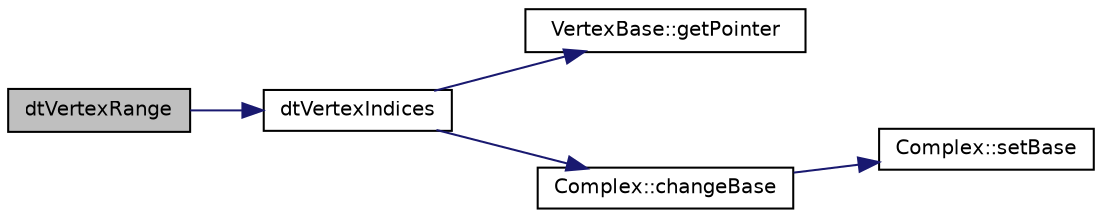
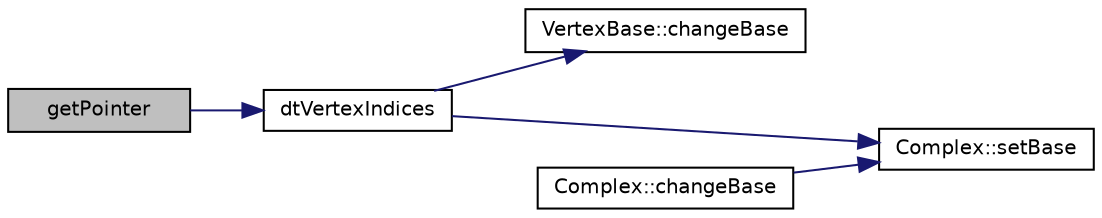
node "VertexBase::getPointer": label "VertexBase::getPointer" -> "VertexBase::changeBase"
node "dtVertexRange": label "dtVertexRange" -> "getPointer"
edge "dtVertexIndices" -> "Complex::changeBase": now "dtVertexIndices" -> "Complex::setBase"
